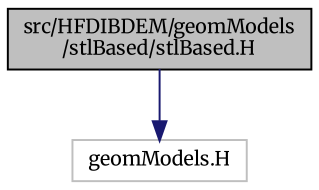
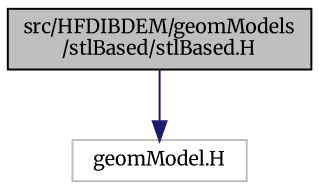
node "geomModels.H": label "geomModels.H" -> "geomModel.H"
